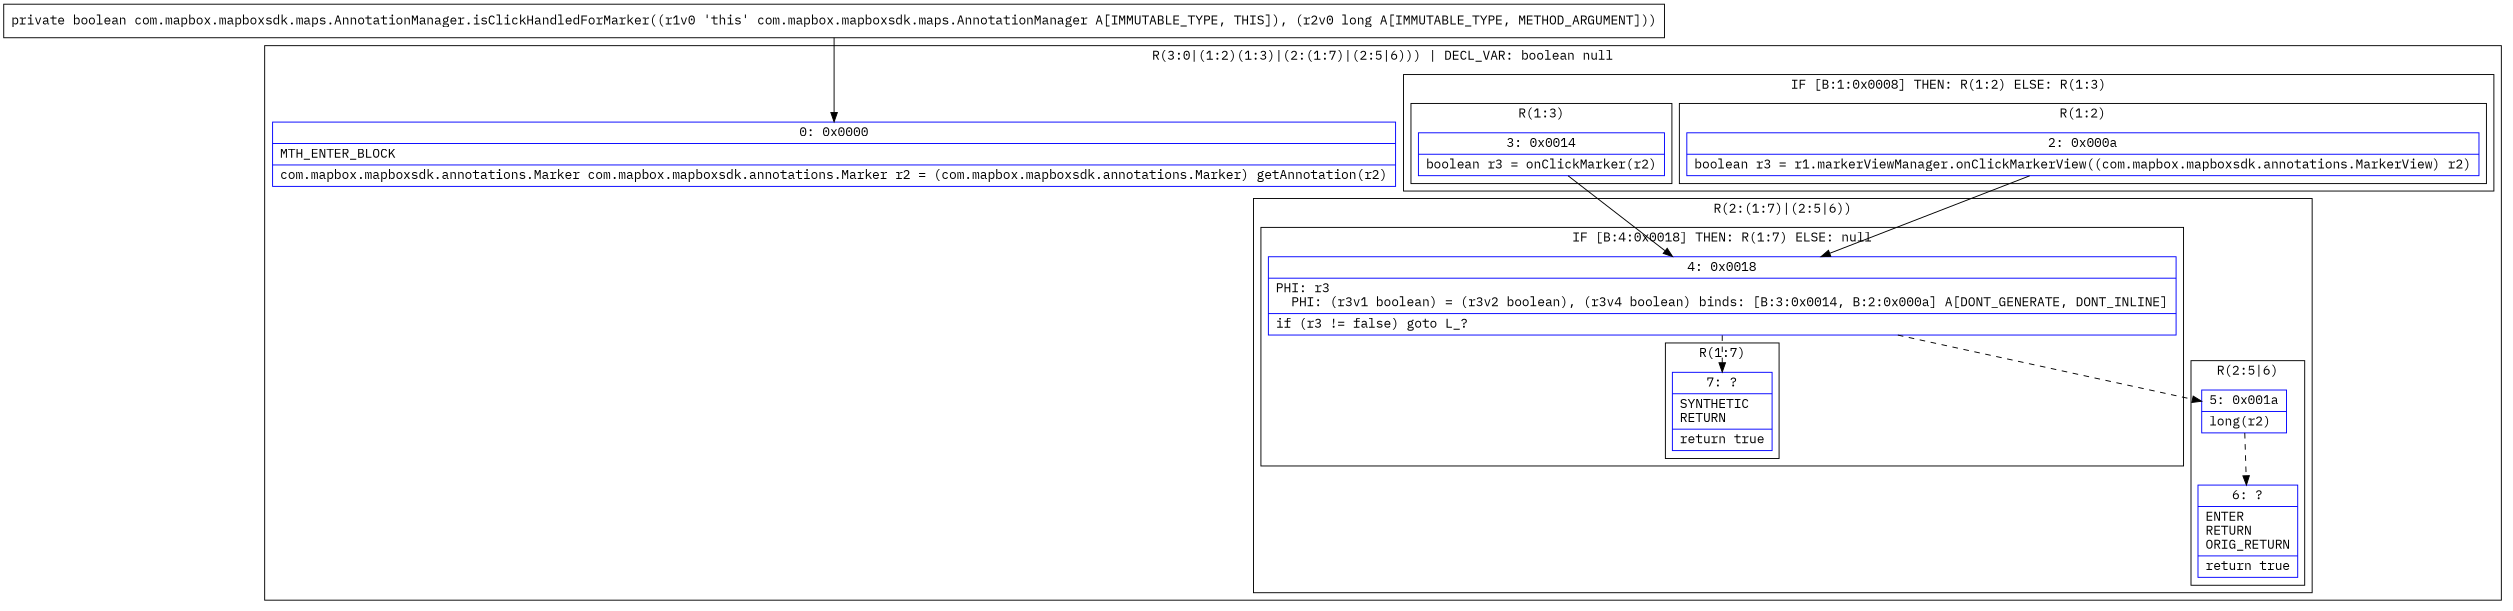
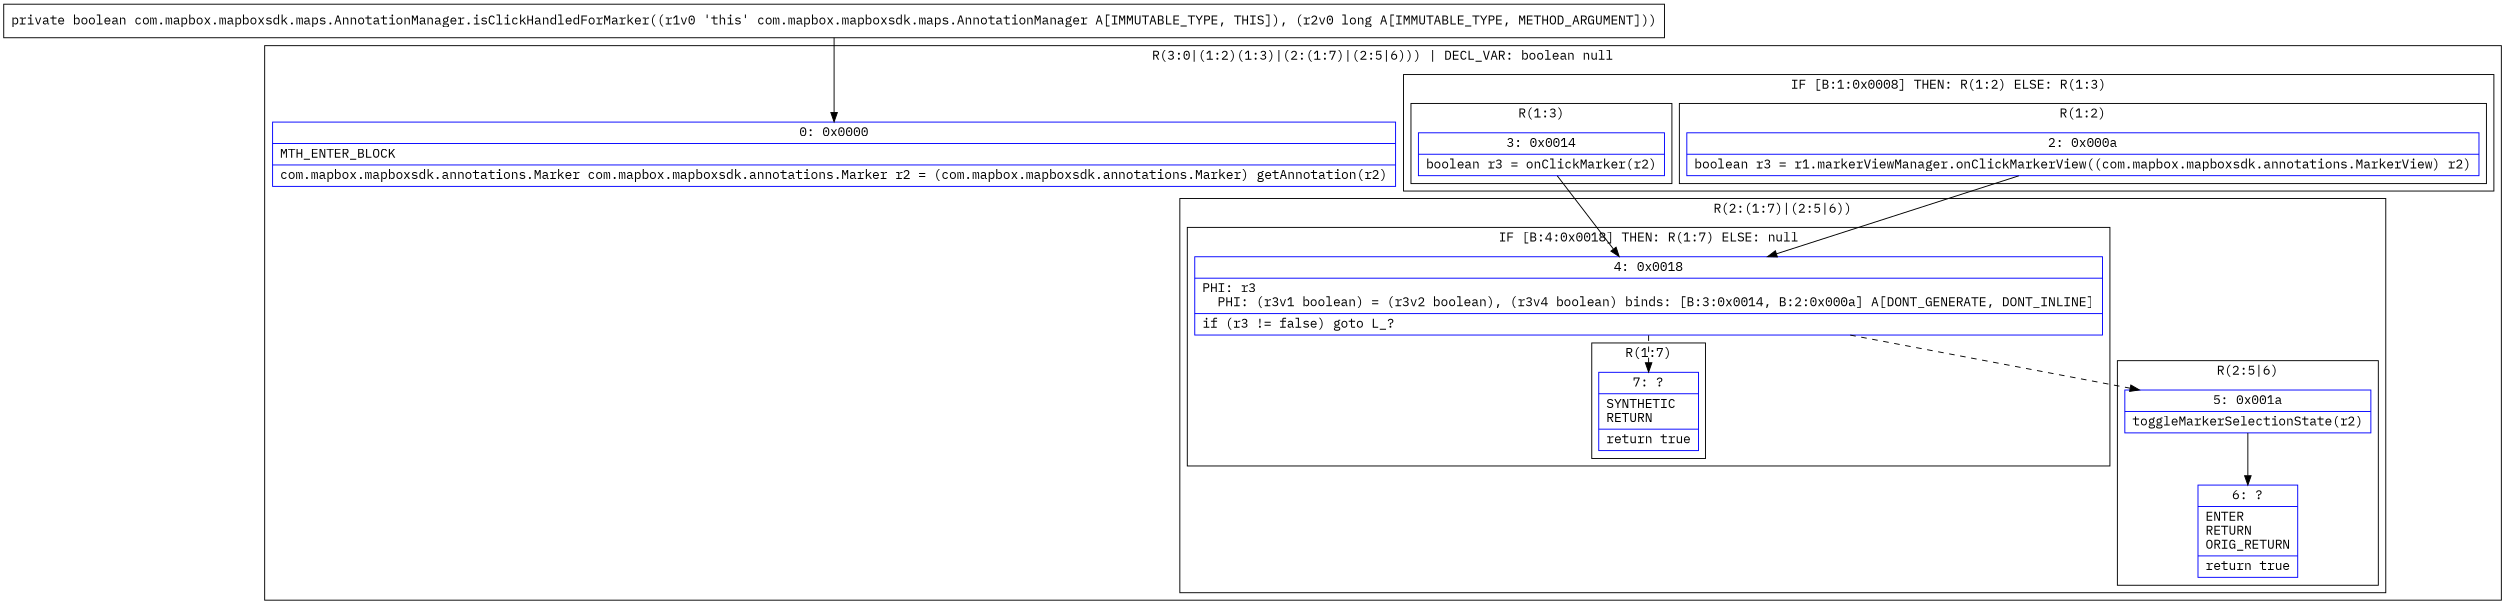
node "5: 0x001a": text "long(r2)" -> "toggleMarkerSelectionState(r2)"
edge "5: 0x001a" -> "6: ?": style dashed -> solid
